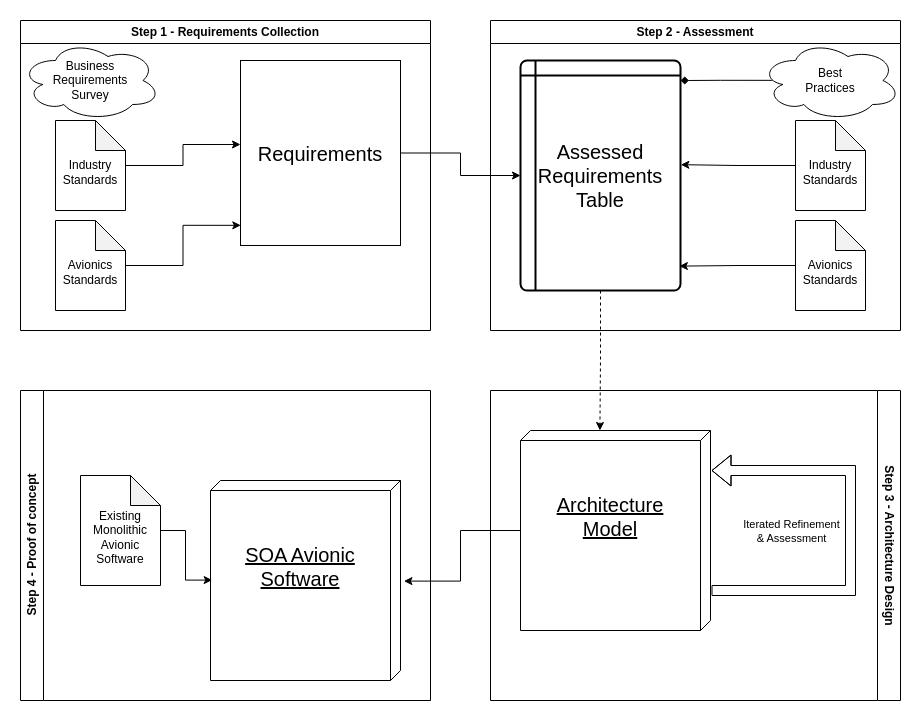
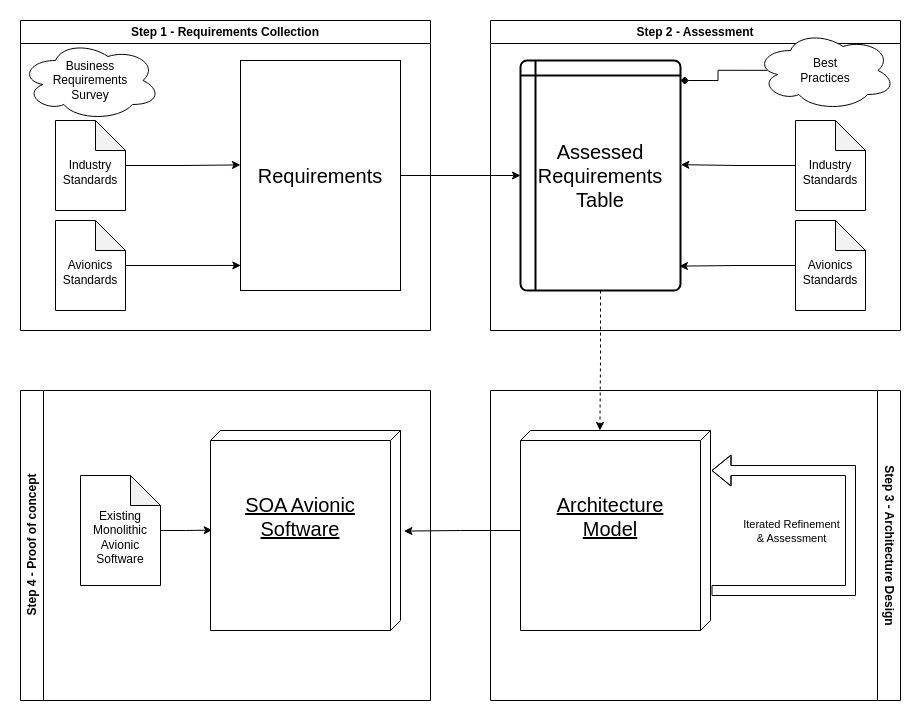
node "Best Practices": moved (831, 81) -> (826, 71)
node "Requirements": size 160x185 -> 160x230
node "SOA Avionic Software": moved (306, 581) -> (306, 531)
